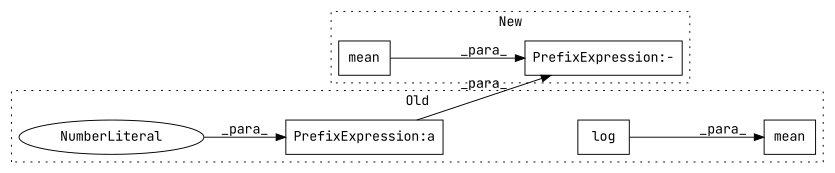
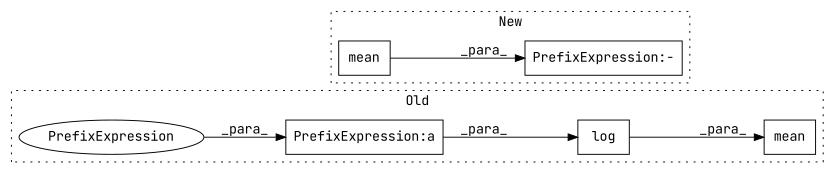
edge "PrefixExpression:a" -> "PrefixExpression:-": now "PrefixExpression:a" -> "log"
node "NumberLiteral": label "NumberLiteral" -> "PrefixExpression"
